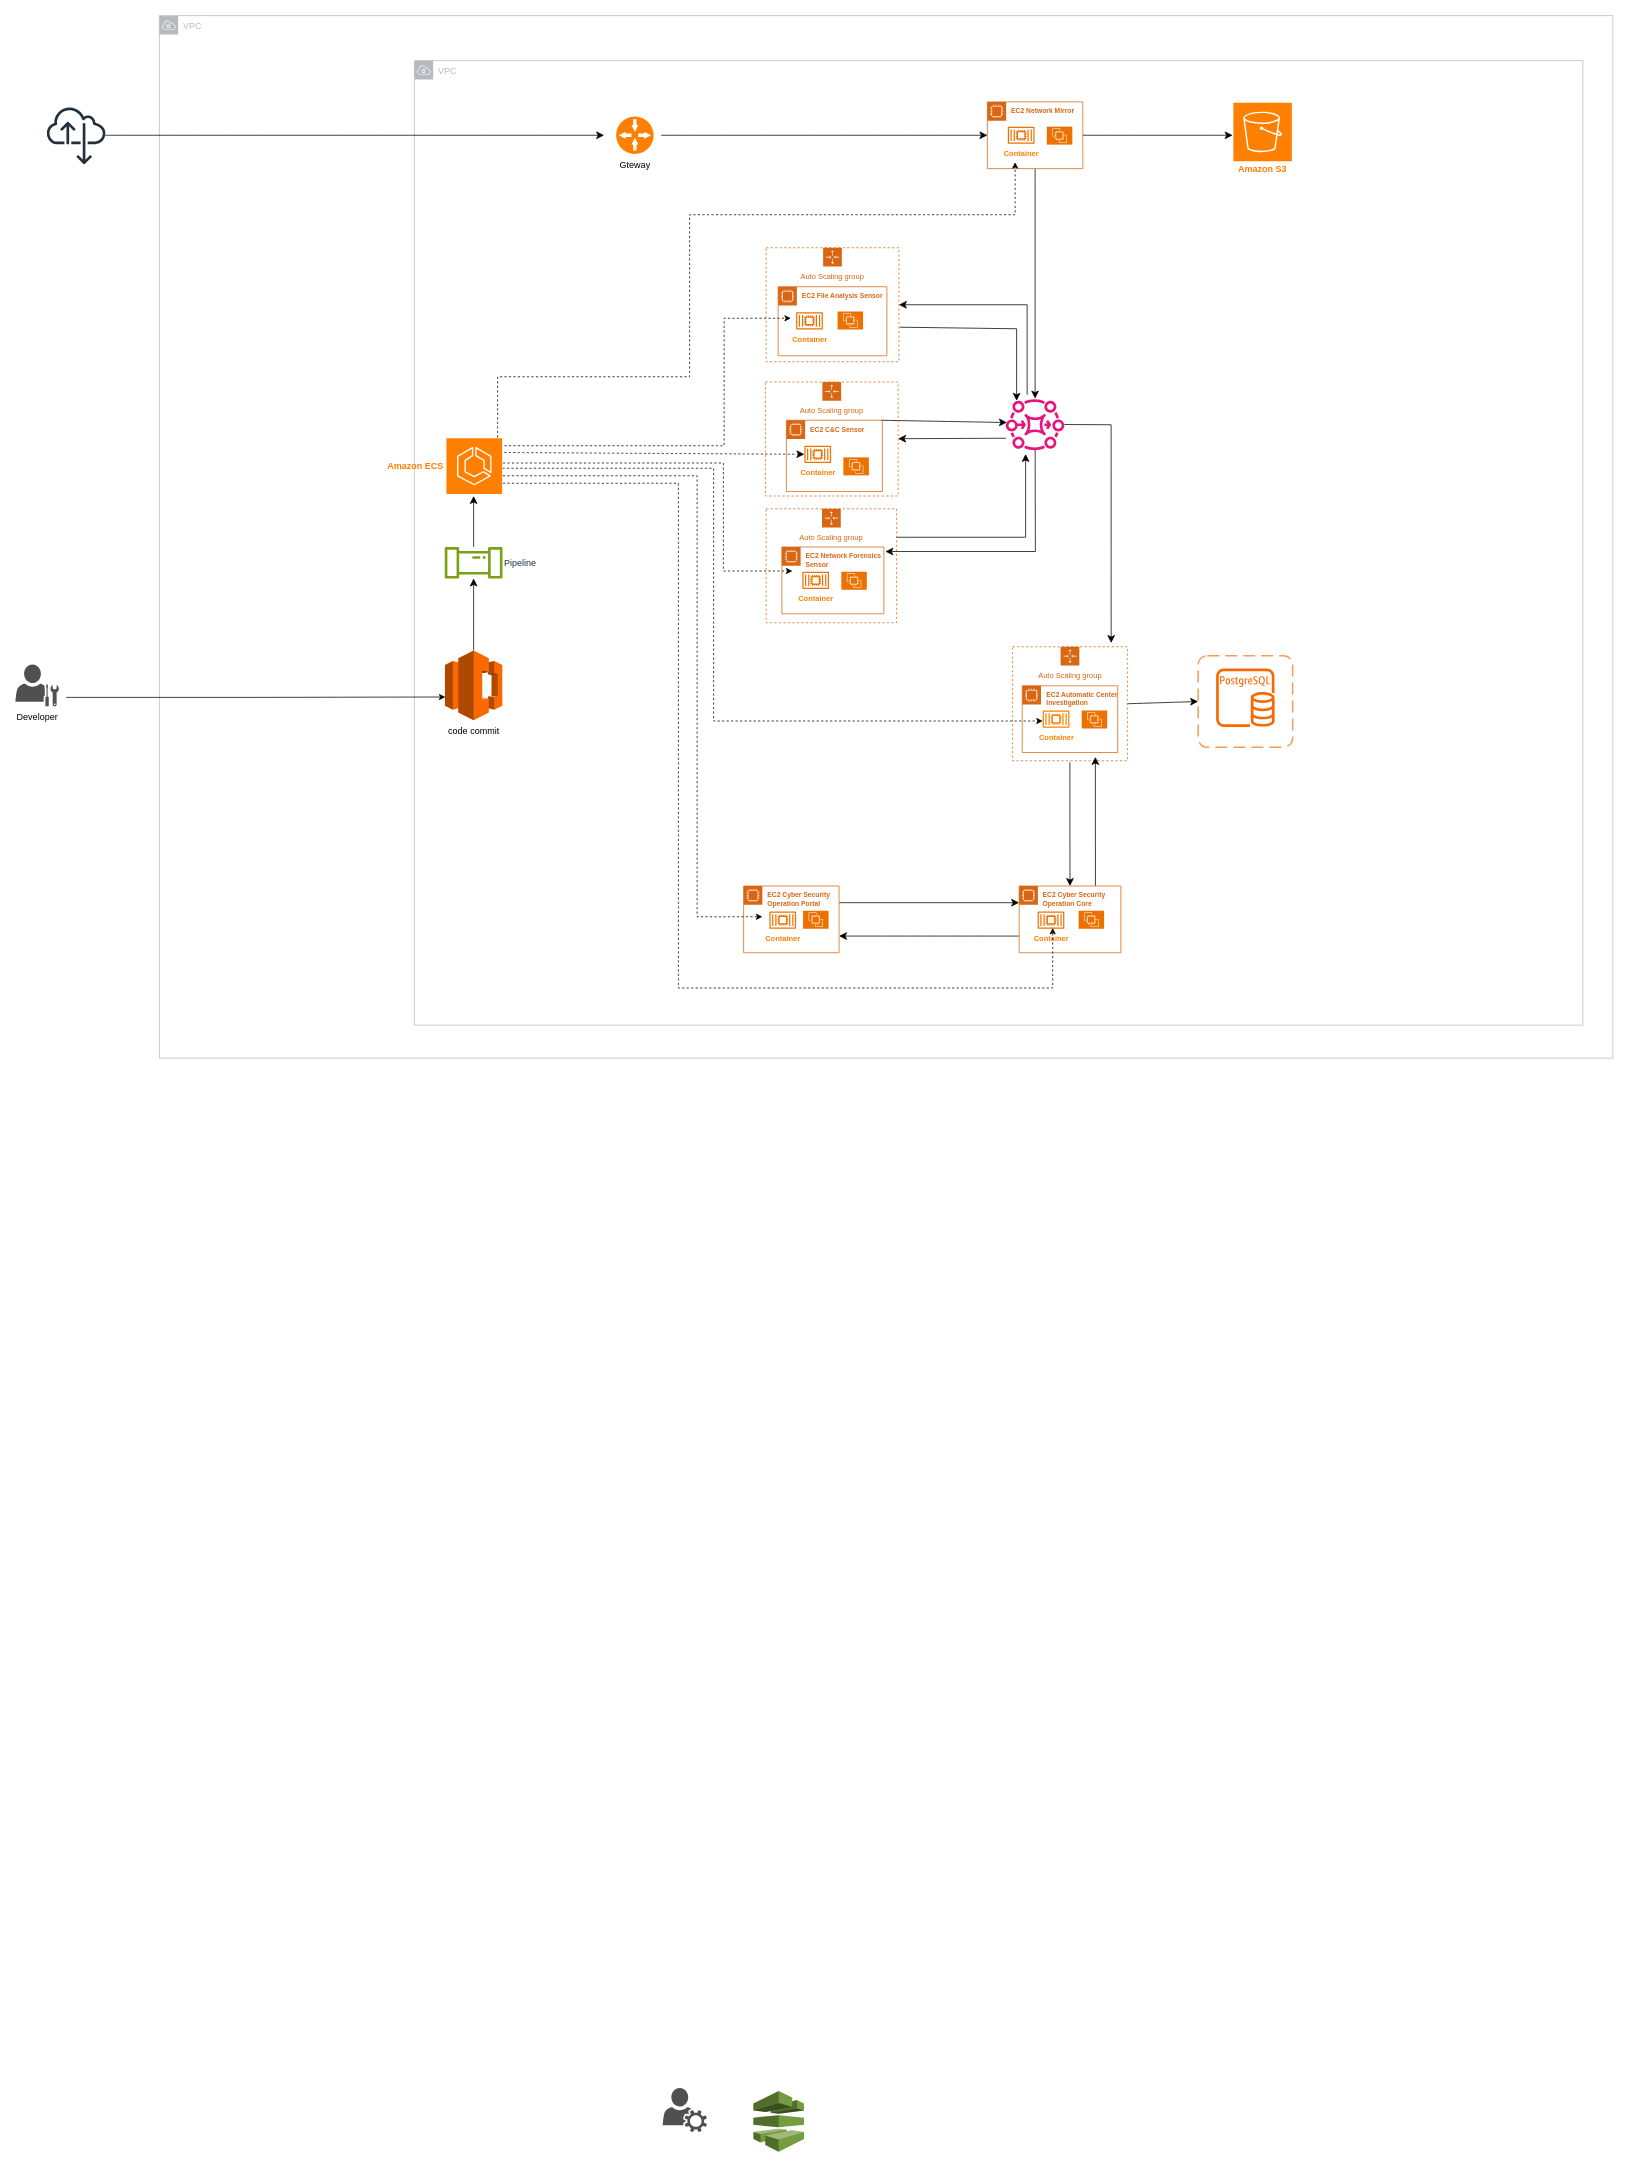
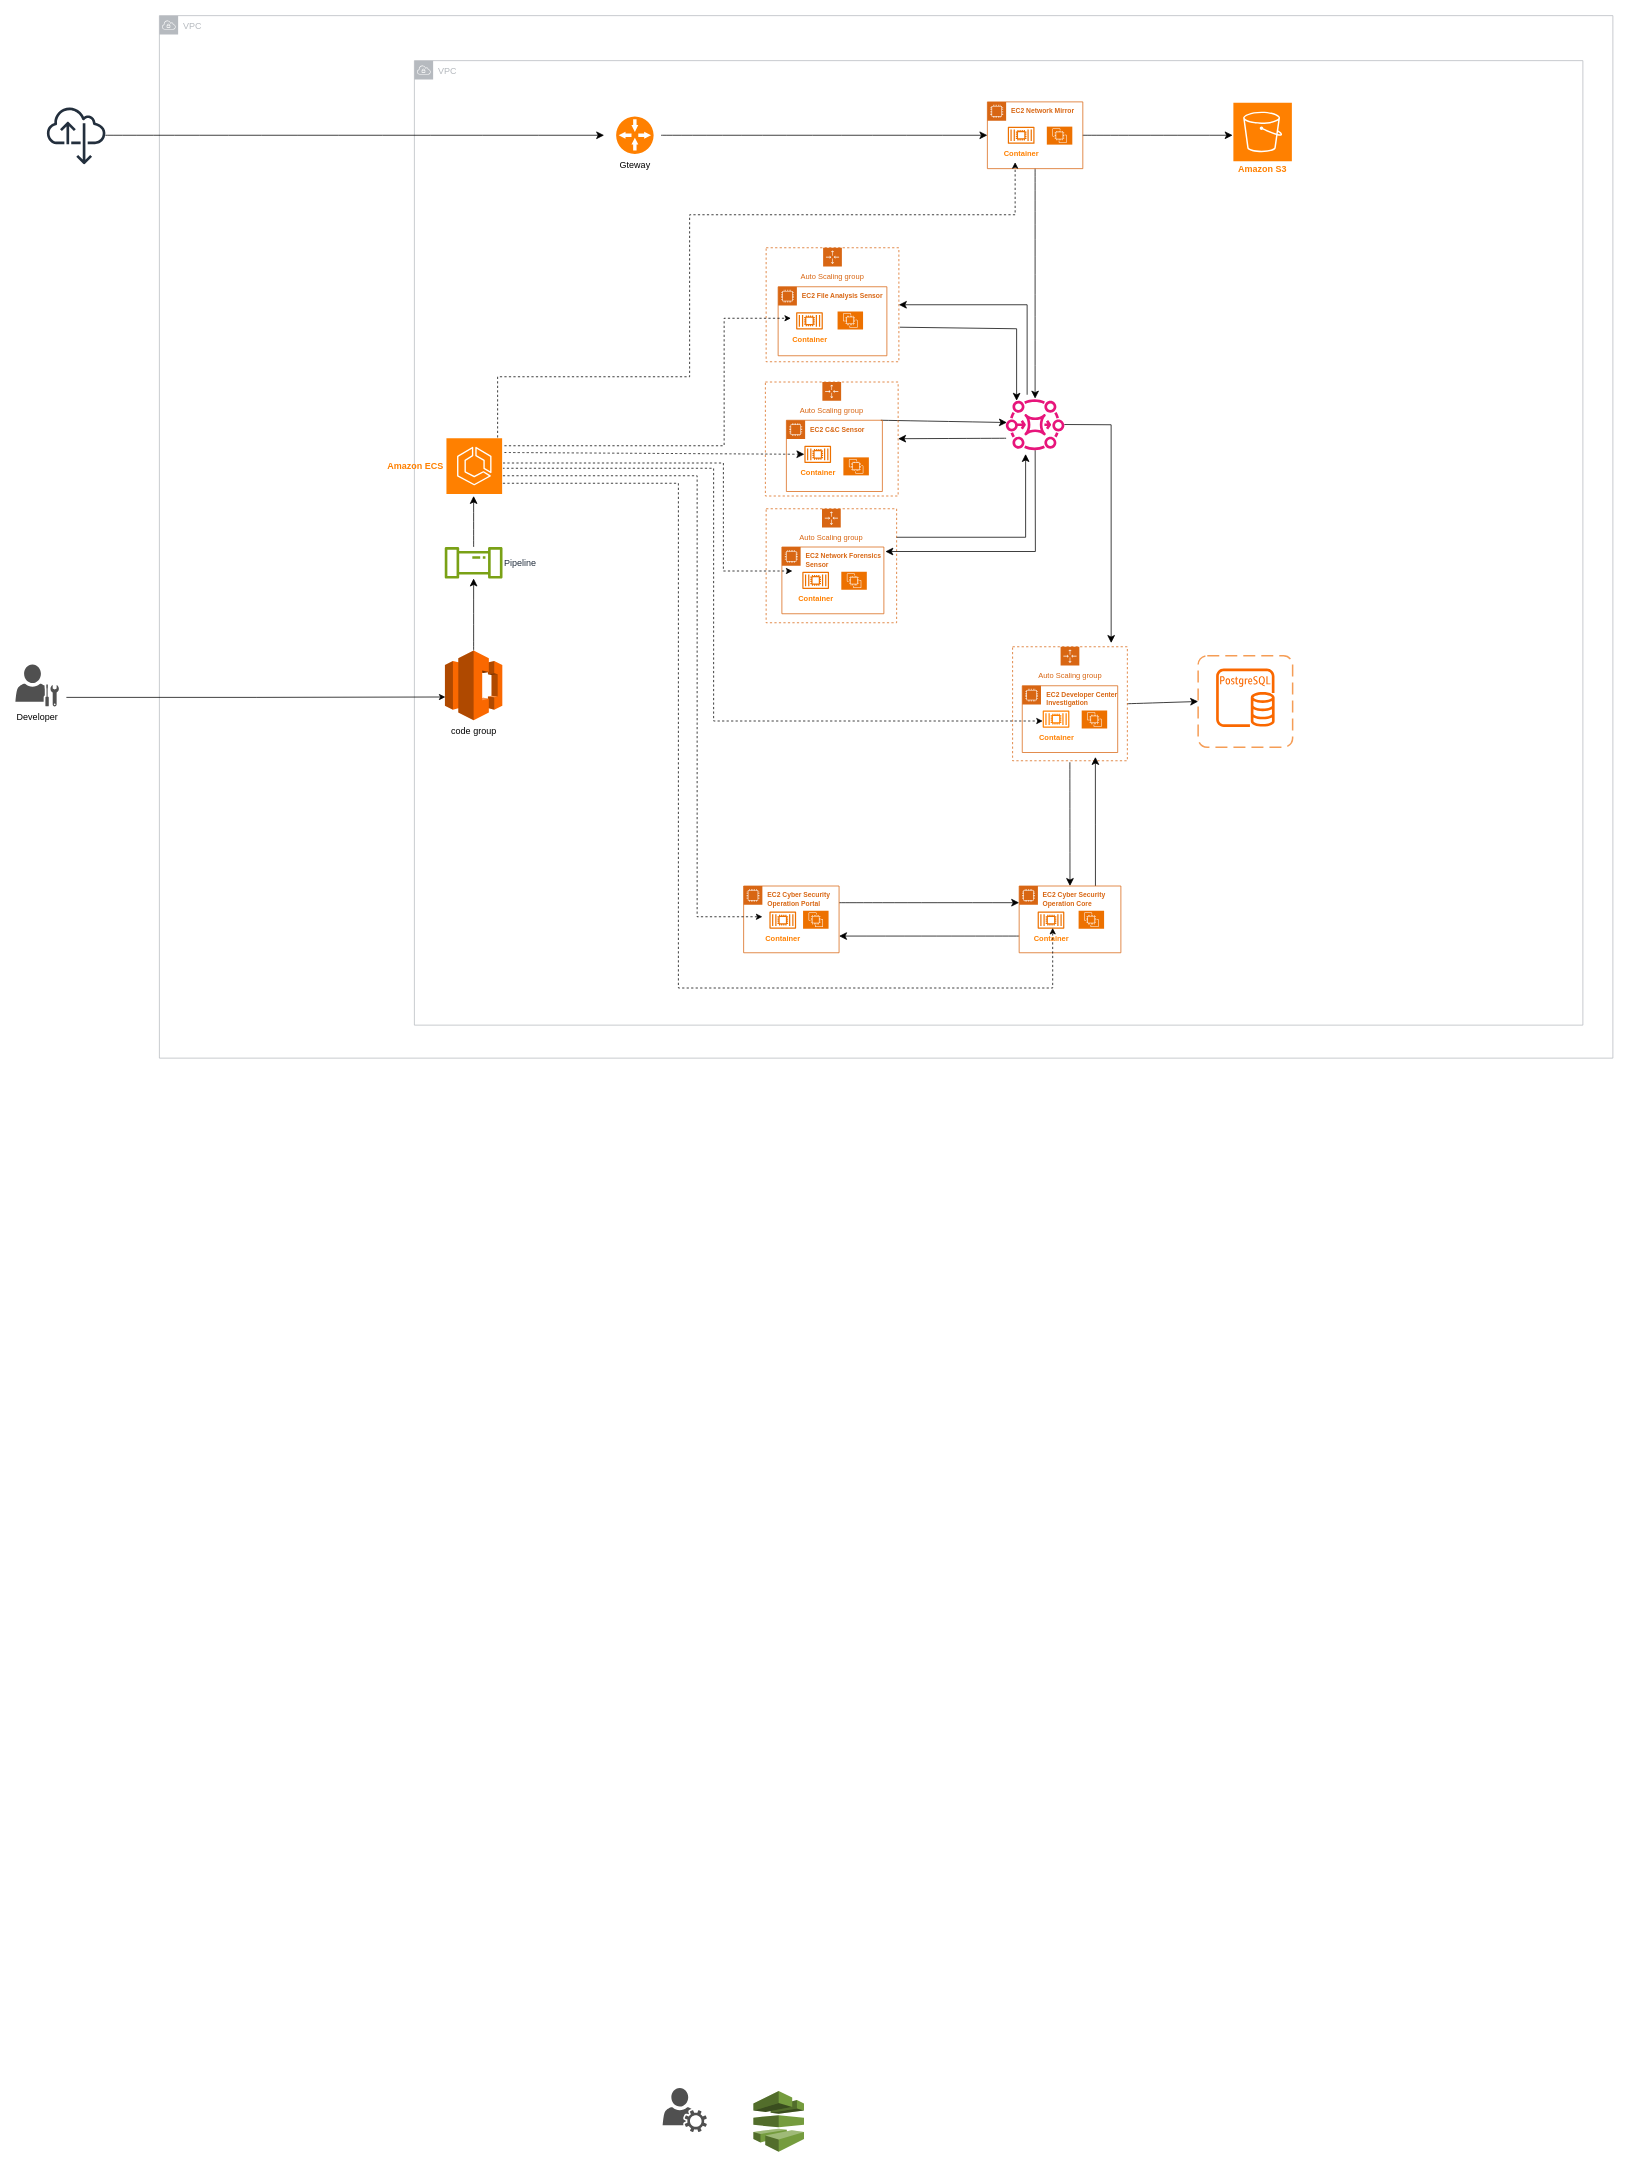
node "EC2 Automatic Center Investigation": label "EC2 Automatic Center Investigation" -> "EC2 Developer Center Investigation"
node "code commit": label "code commit" -> "code group"
